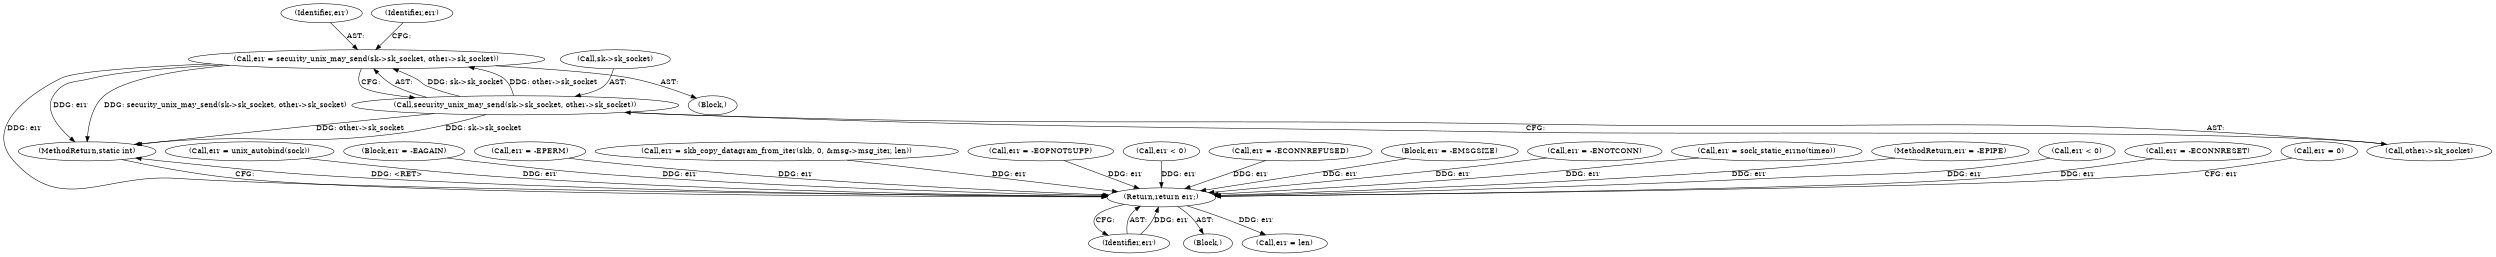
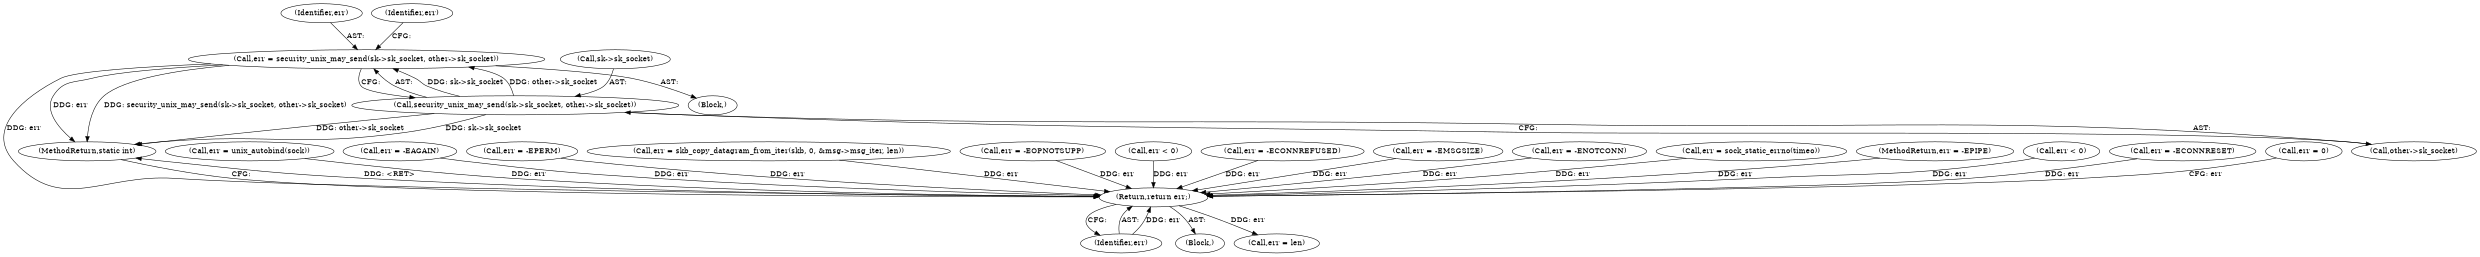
node "(Block,err = -EAGAIN)": label "(Block,err = -EAGAIN)" -> "(Call,err = -EAGAIN)"
node "(Block,err = -EMSGSIZE)": label "(Block,err = -EMSGSIZE)" -> "(Call,err = -EMSGSIZE)"
